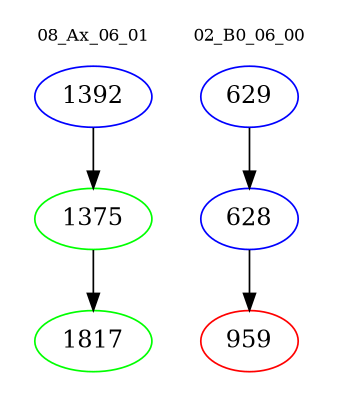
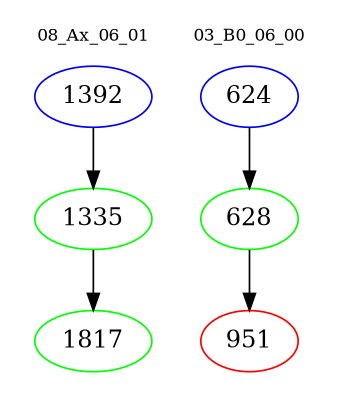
cluster "02_B0_06_00": label "02_B0_06_00" -> "03_B0_06_00"
node "629": label "629" -> "624"
node "1375": label "1375" -> "1335"
node "628": color blue -> green
node "959": label "959" -> "951"
